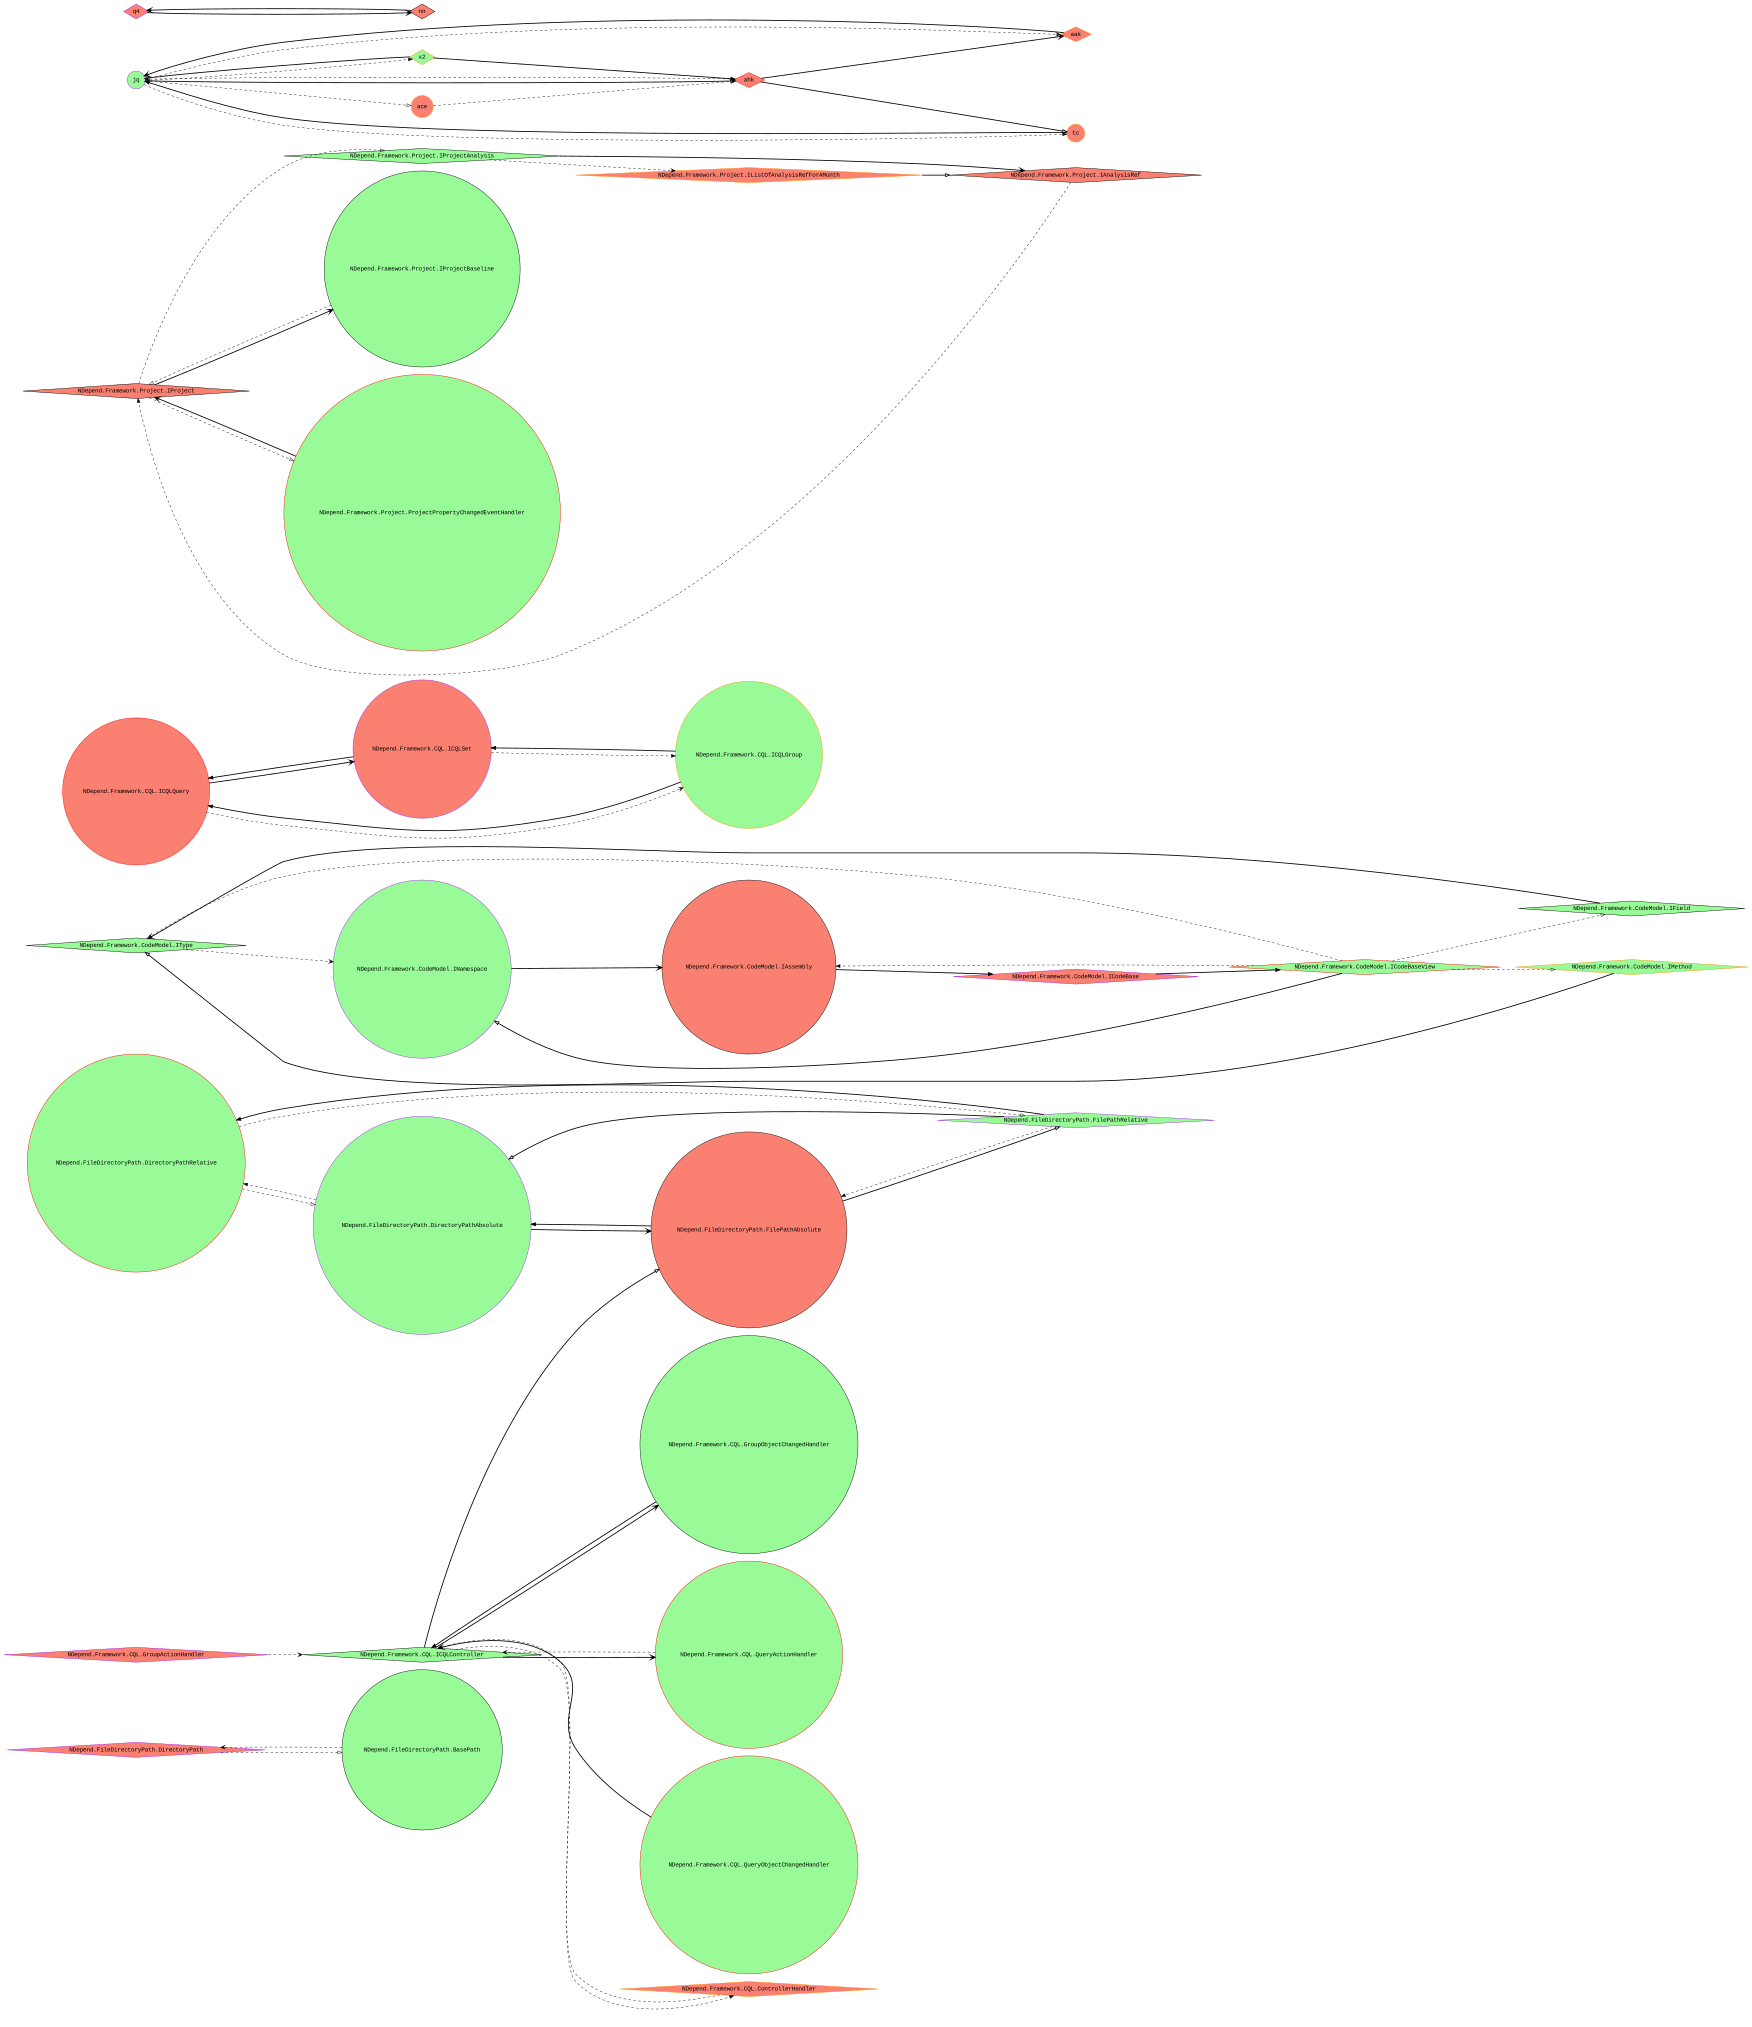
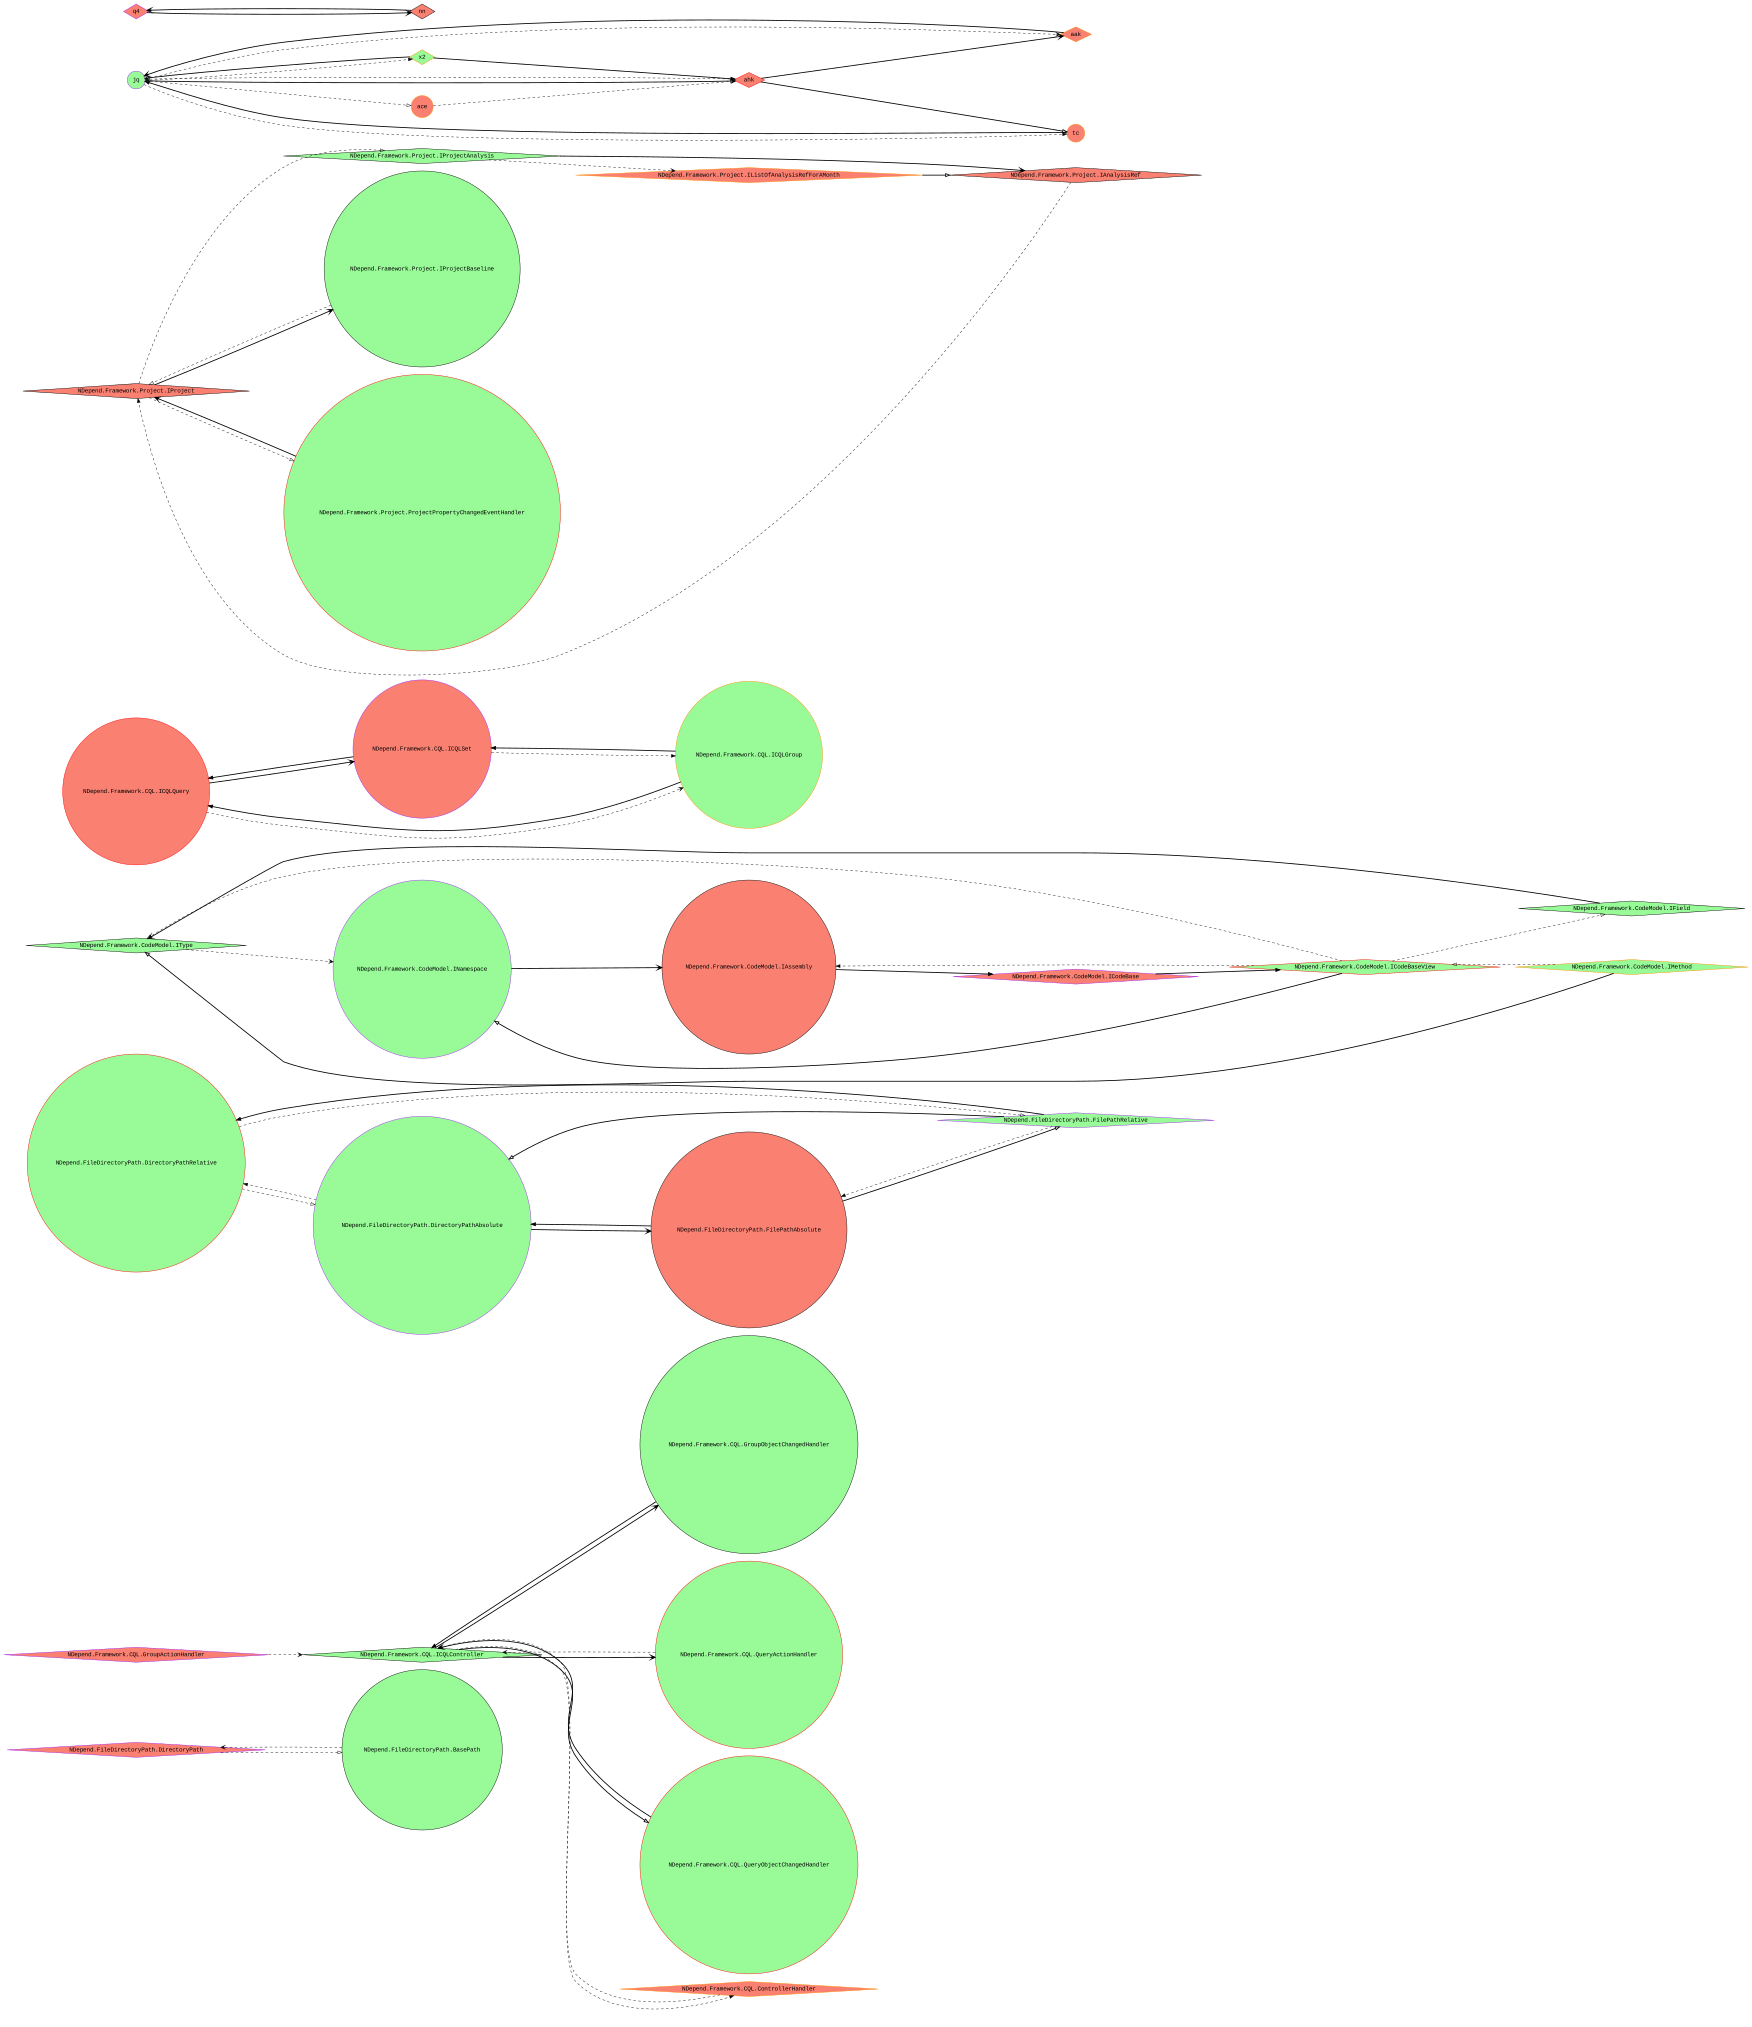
edge "NDepend.Framework.CodeModel.ICodeBaseView" -> "NDepend.Framework.CodeModel.IMethod": reversed
edge "NDepend.Framework.CQL.ICQLController" -> "NDepend.FileDirectoryPath.FilePathAbsolute": now "NDepend.Framework.CQL.ICQLController" -> "NDepend.Framework.CQL.QueryObjectChangedHandler"
